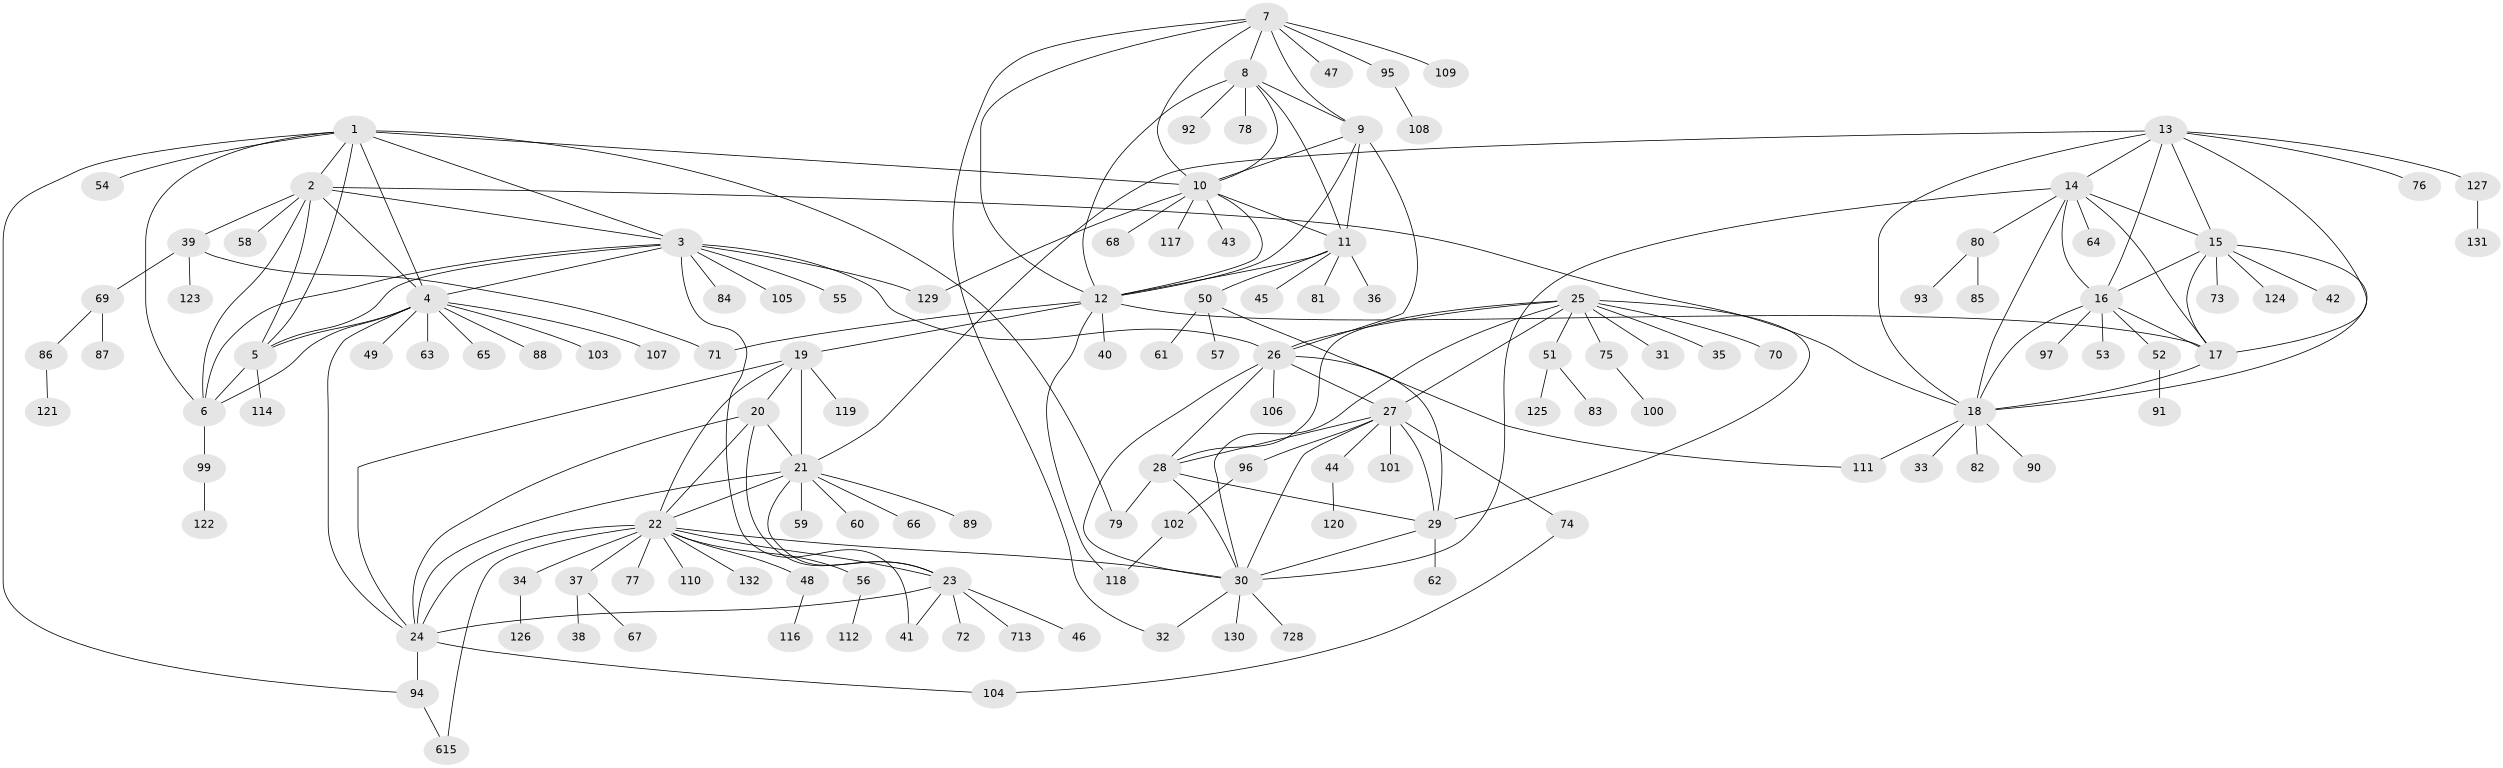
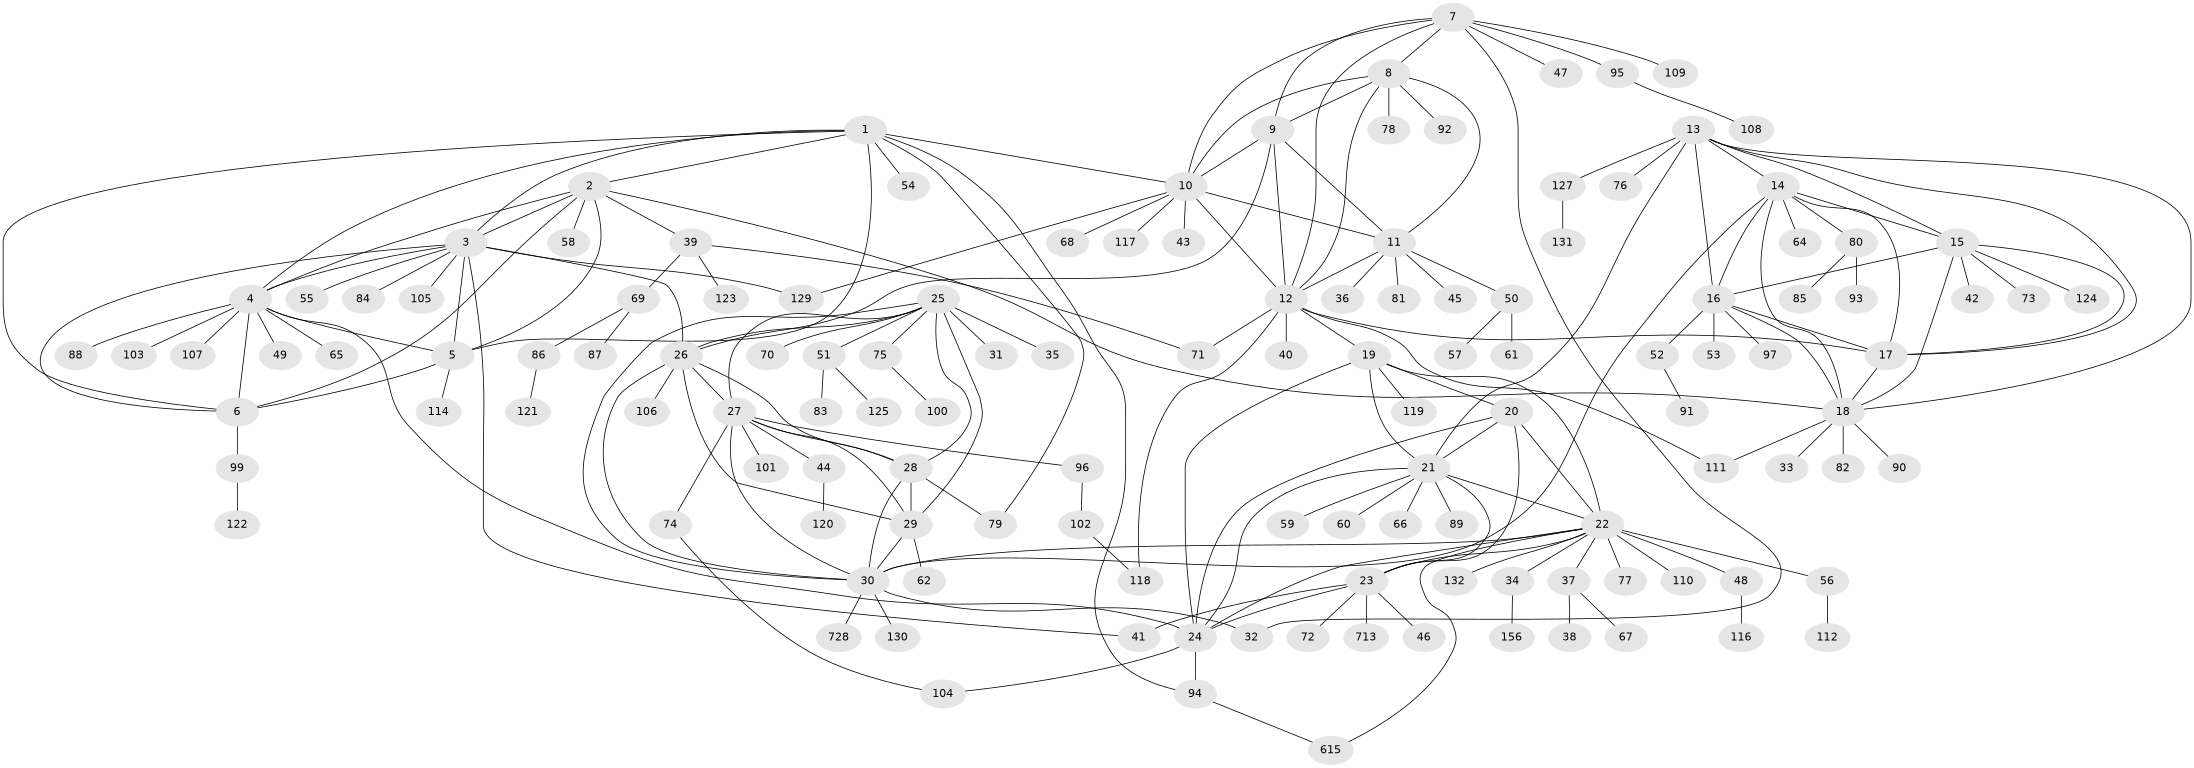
node "63": removed
edge "50" -- "111": now "12" -- "111"
node "126": label "126" -> "156"
